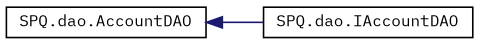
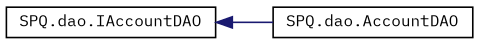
edge "SPQ.dao.IAccountDAO" -> "SPQ.dao.AccountDAO": reversed
